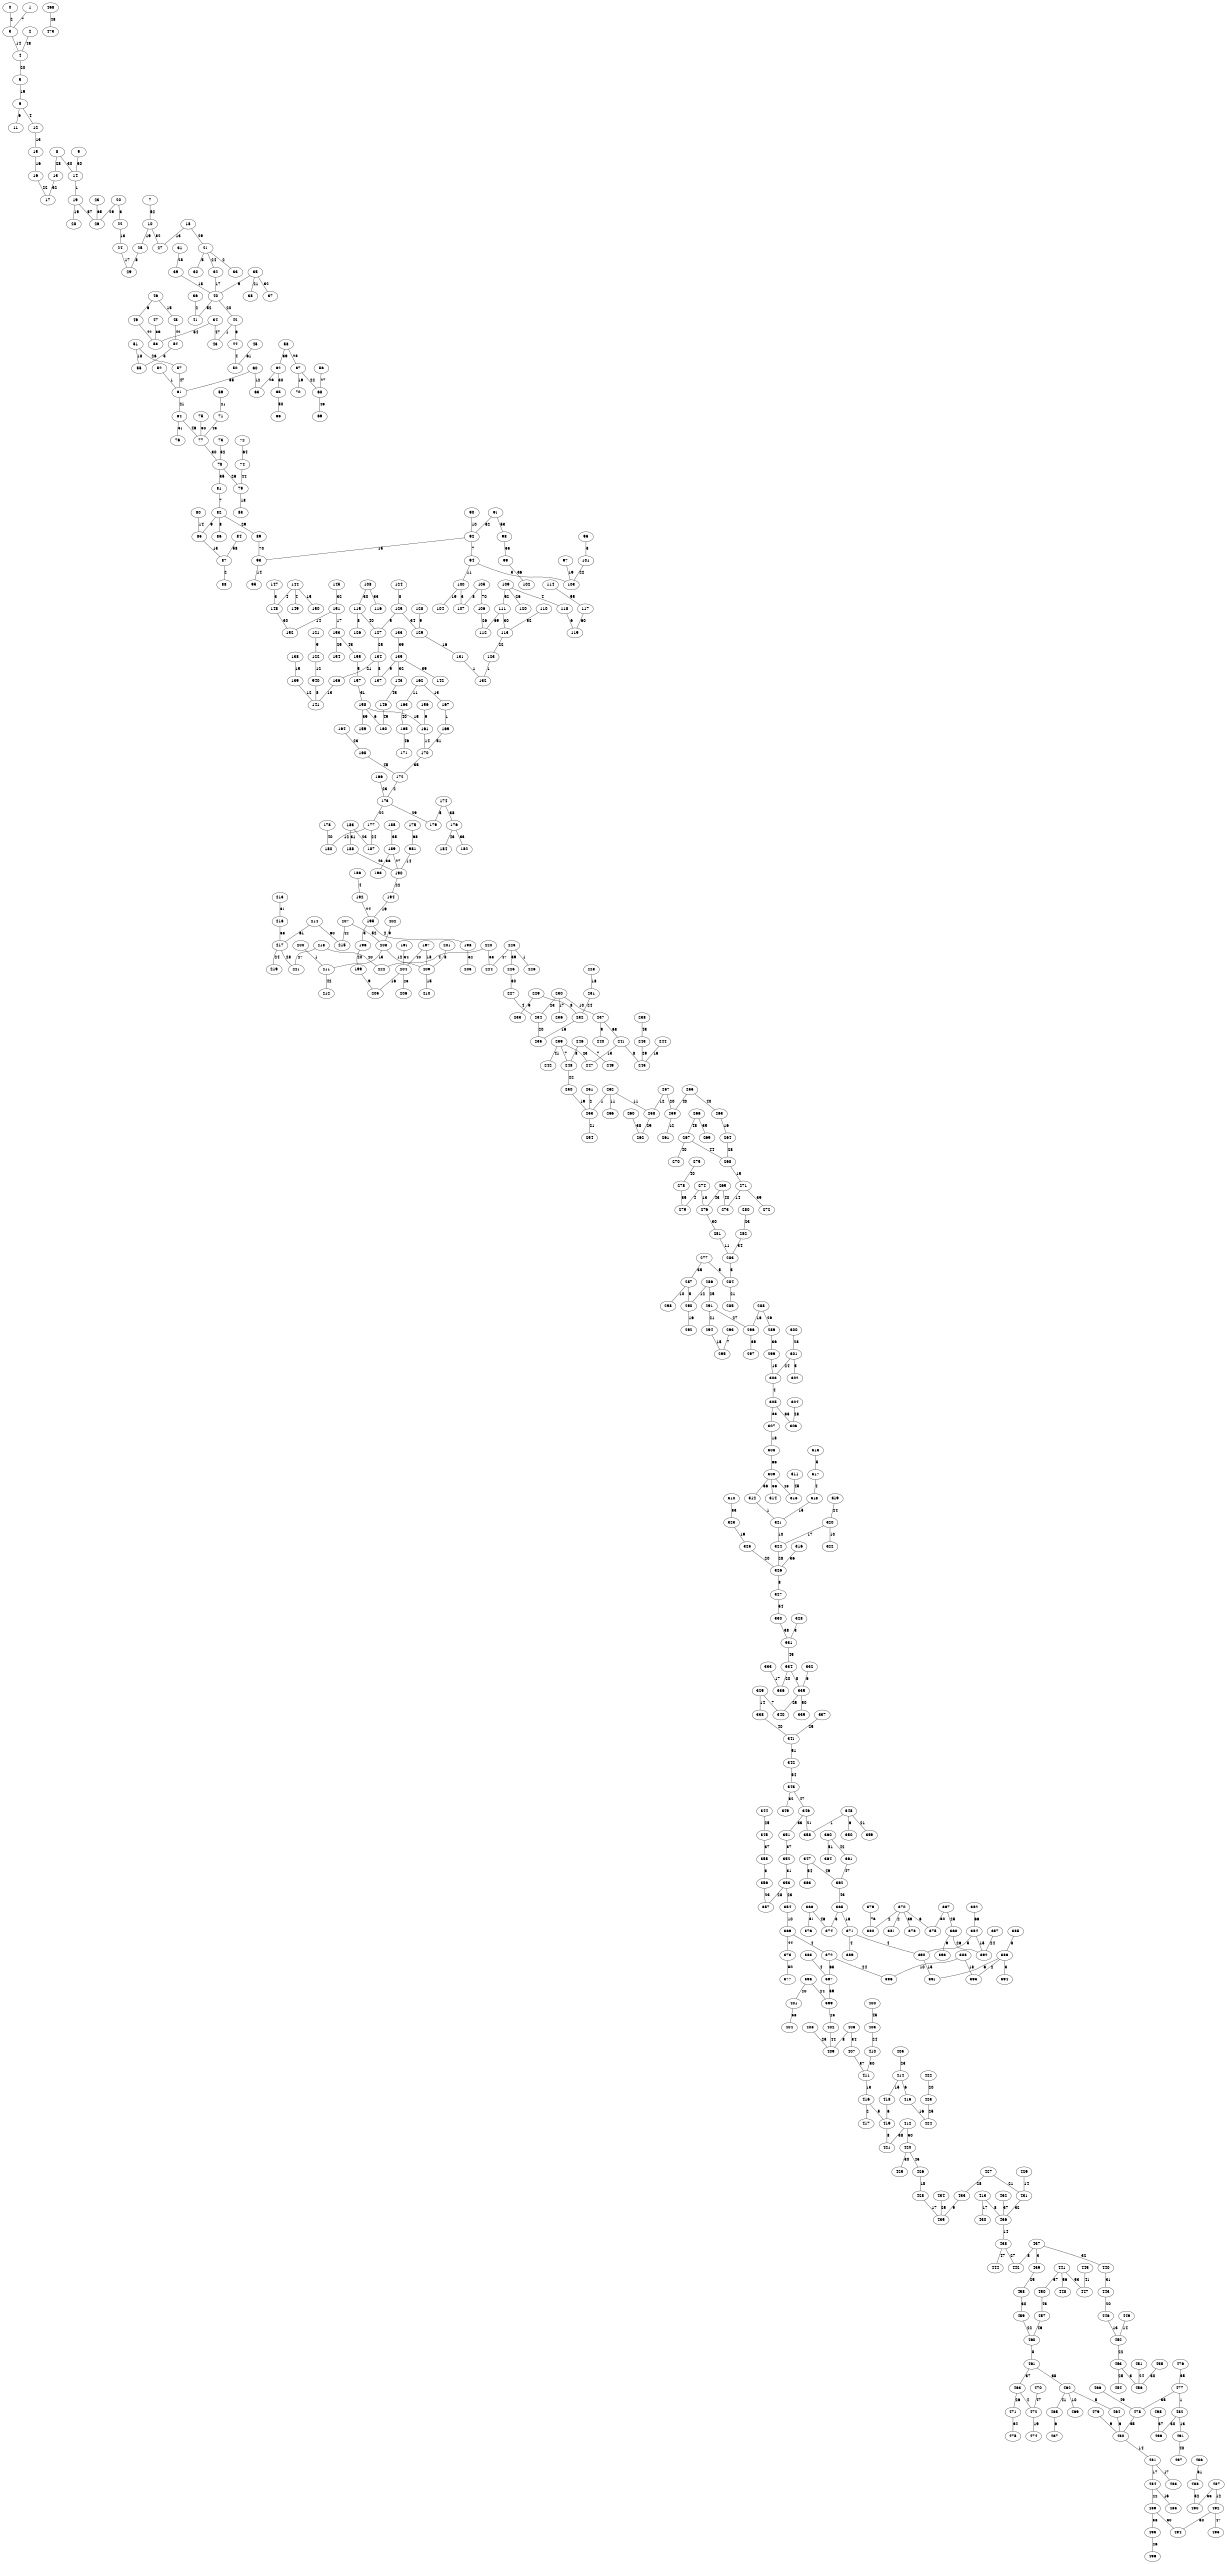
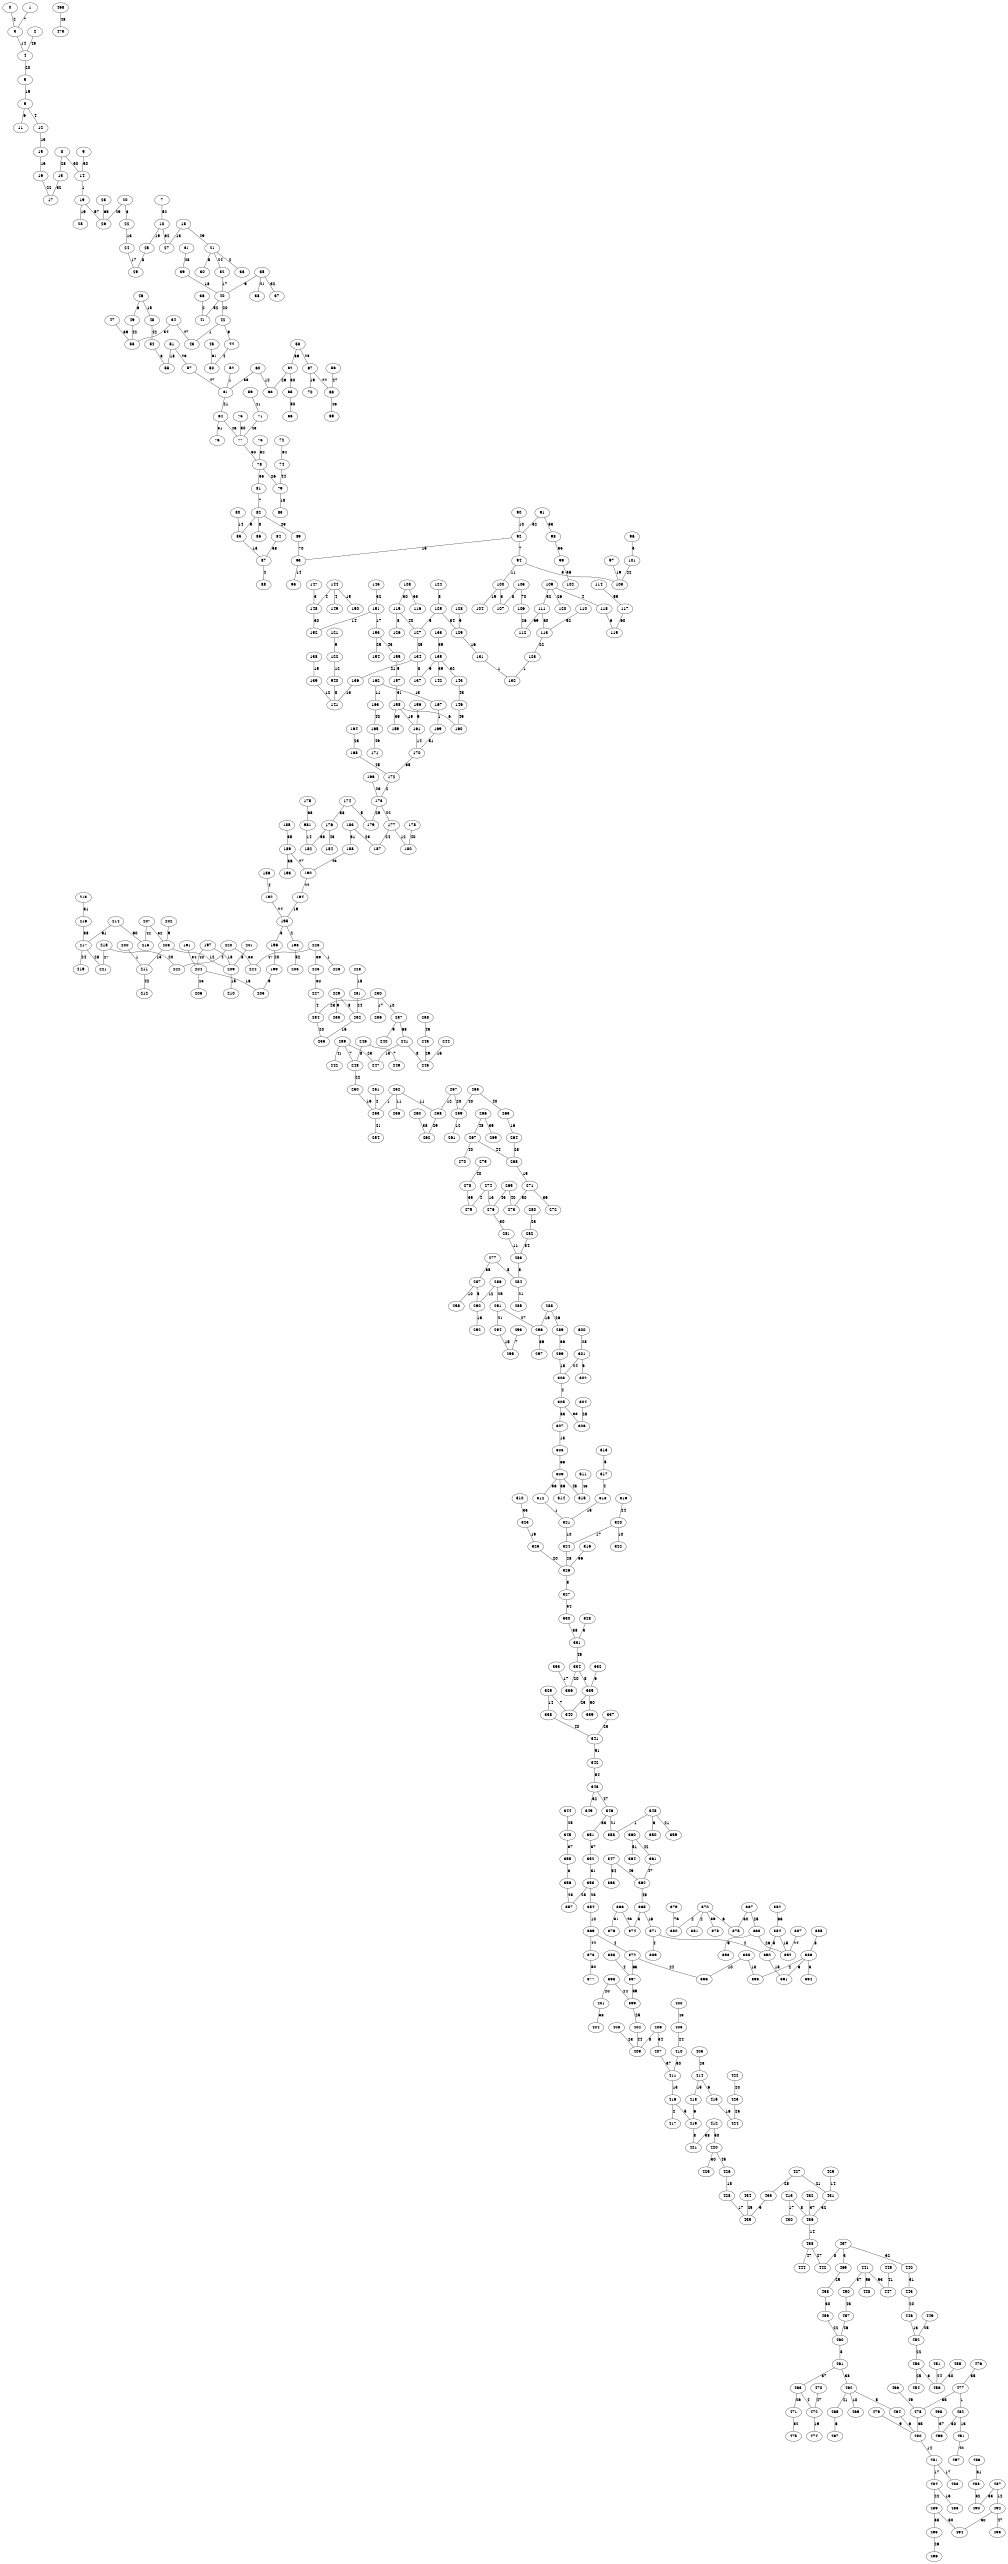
edge "981" -- "190": now "981" -- "182"
edge "271" -- "273": label "14" -> "50"
edge "449" -- "452": label "14" -> "25"
